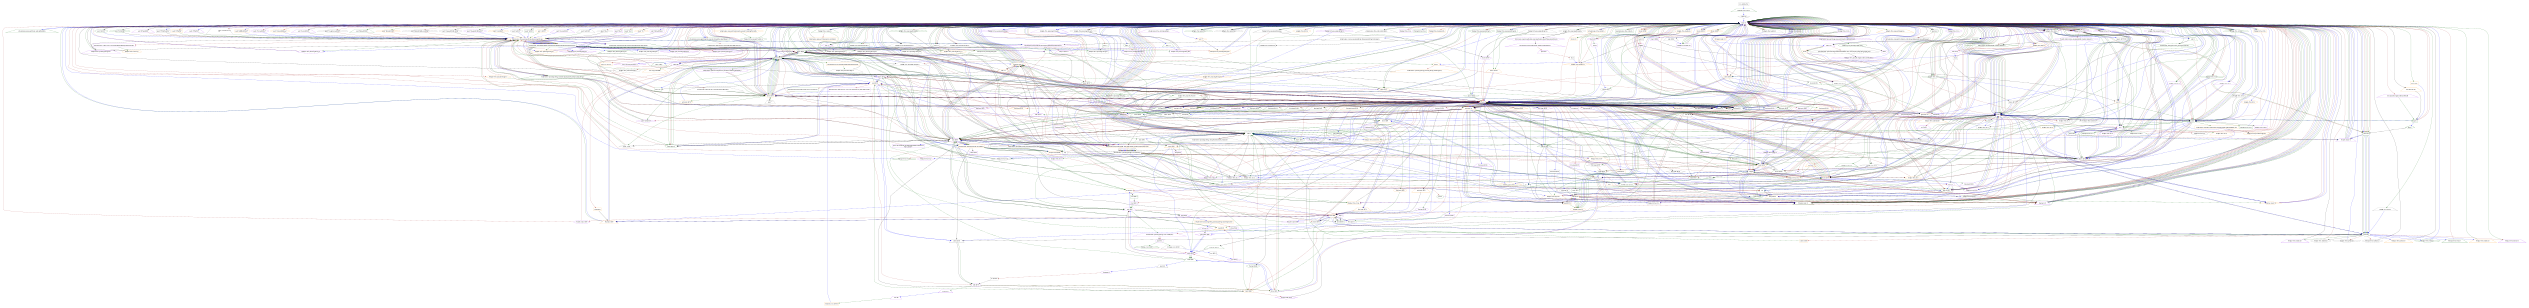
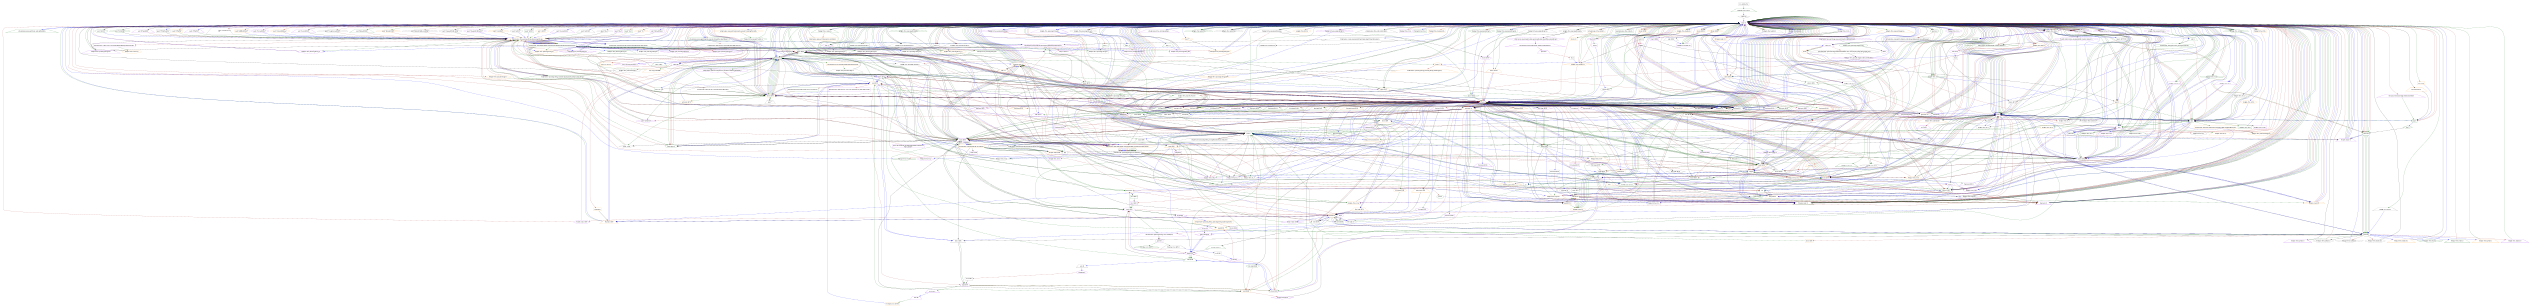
node "new java.awt.image.IndexColorModel": label "new java.awt.image.IndexColorModel" -> "new java.checkcast.image.IndexColorModel"
